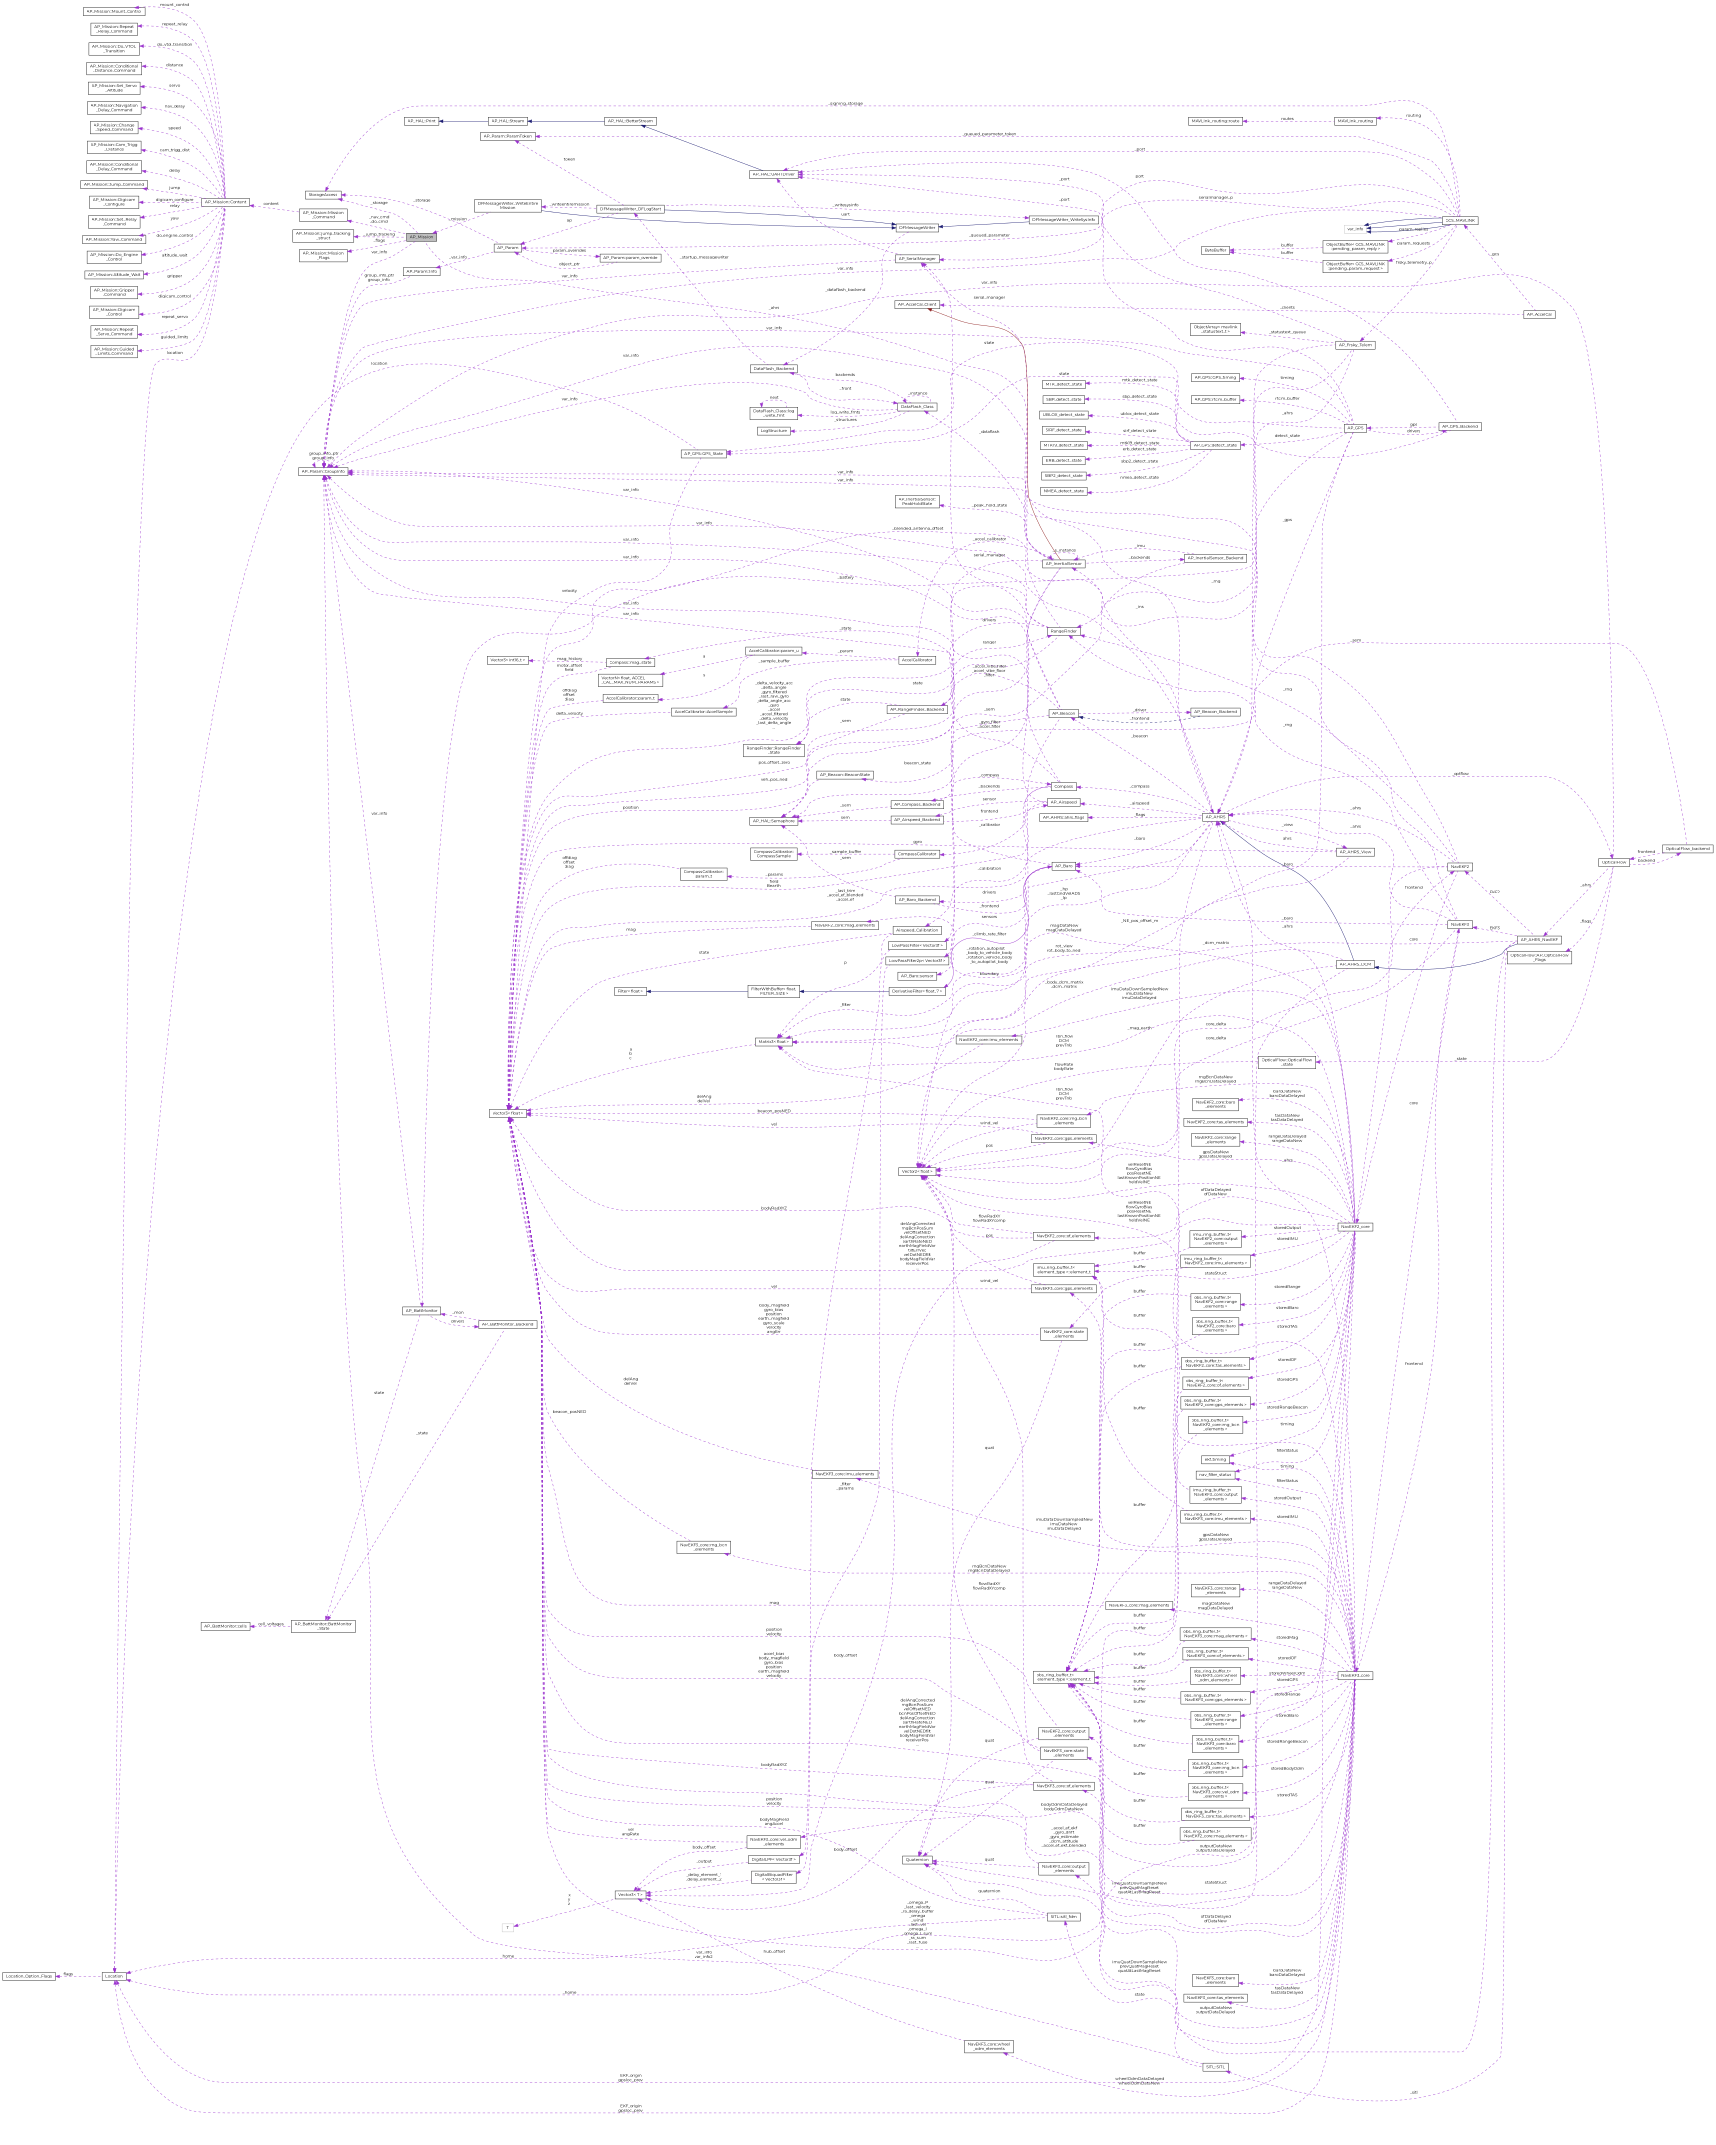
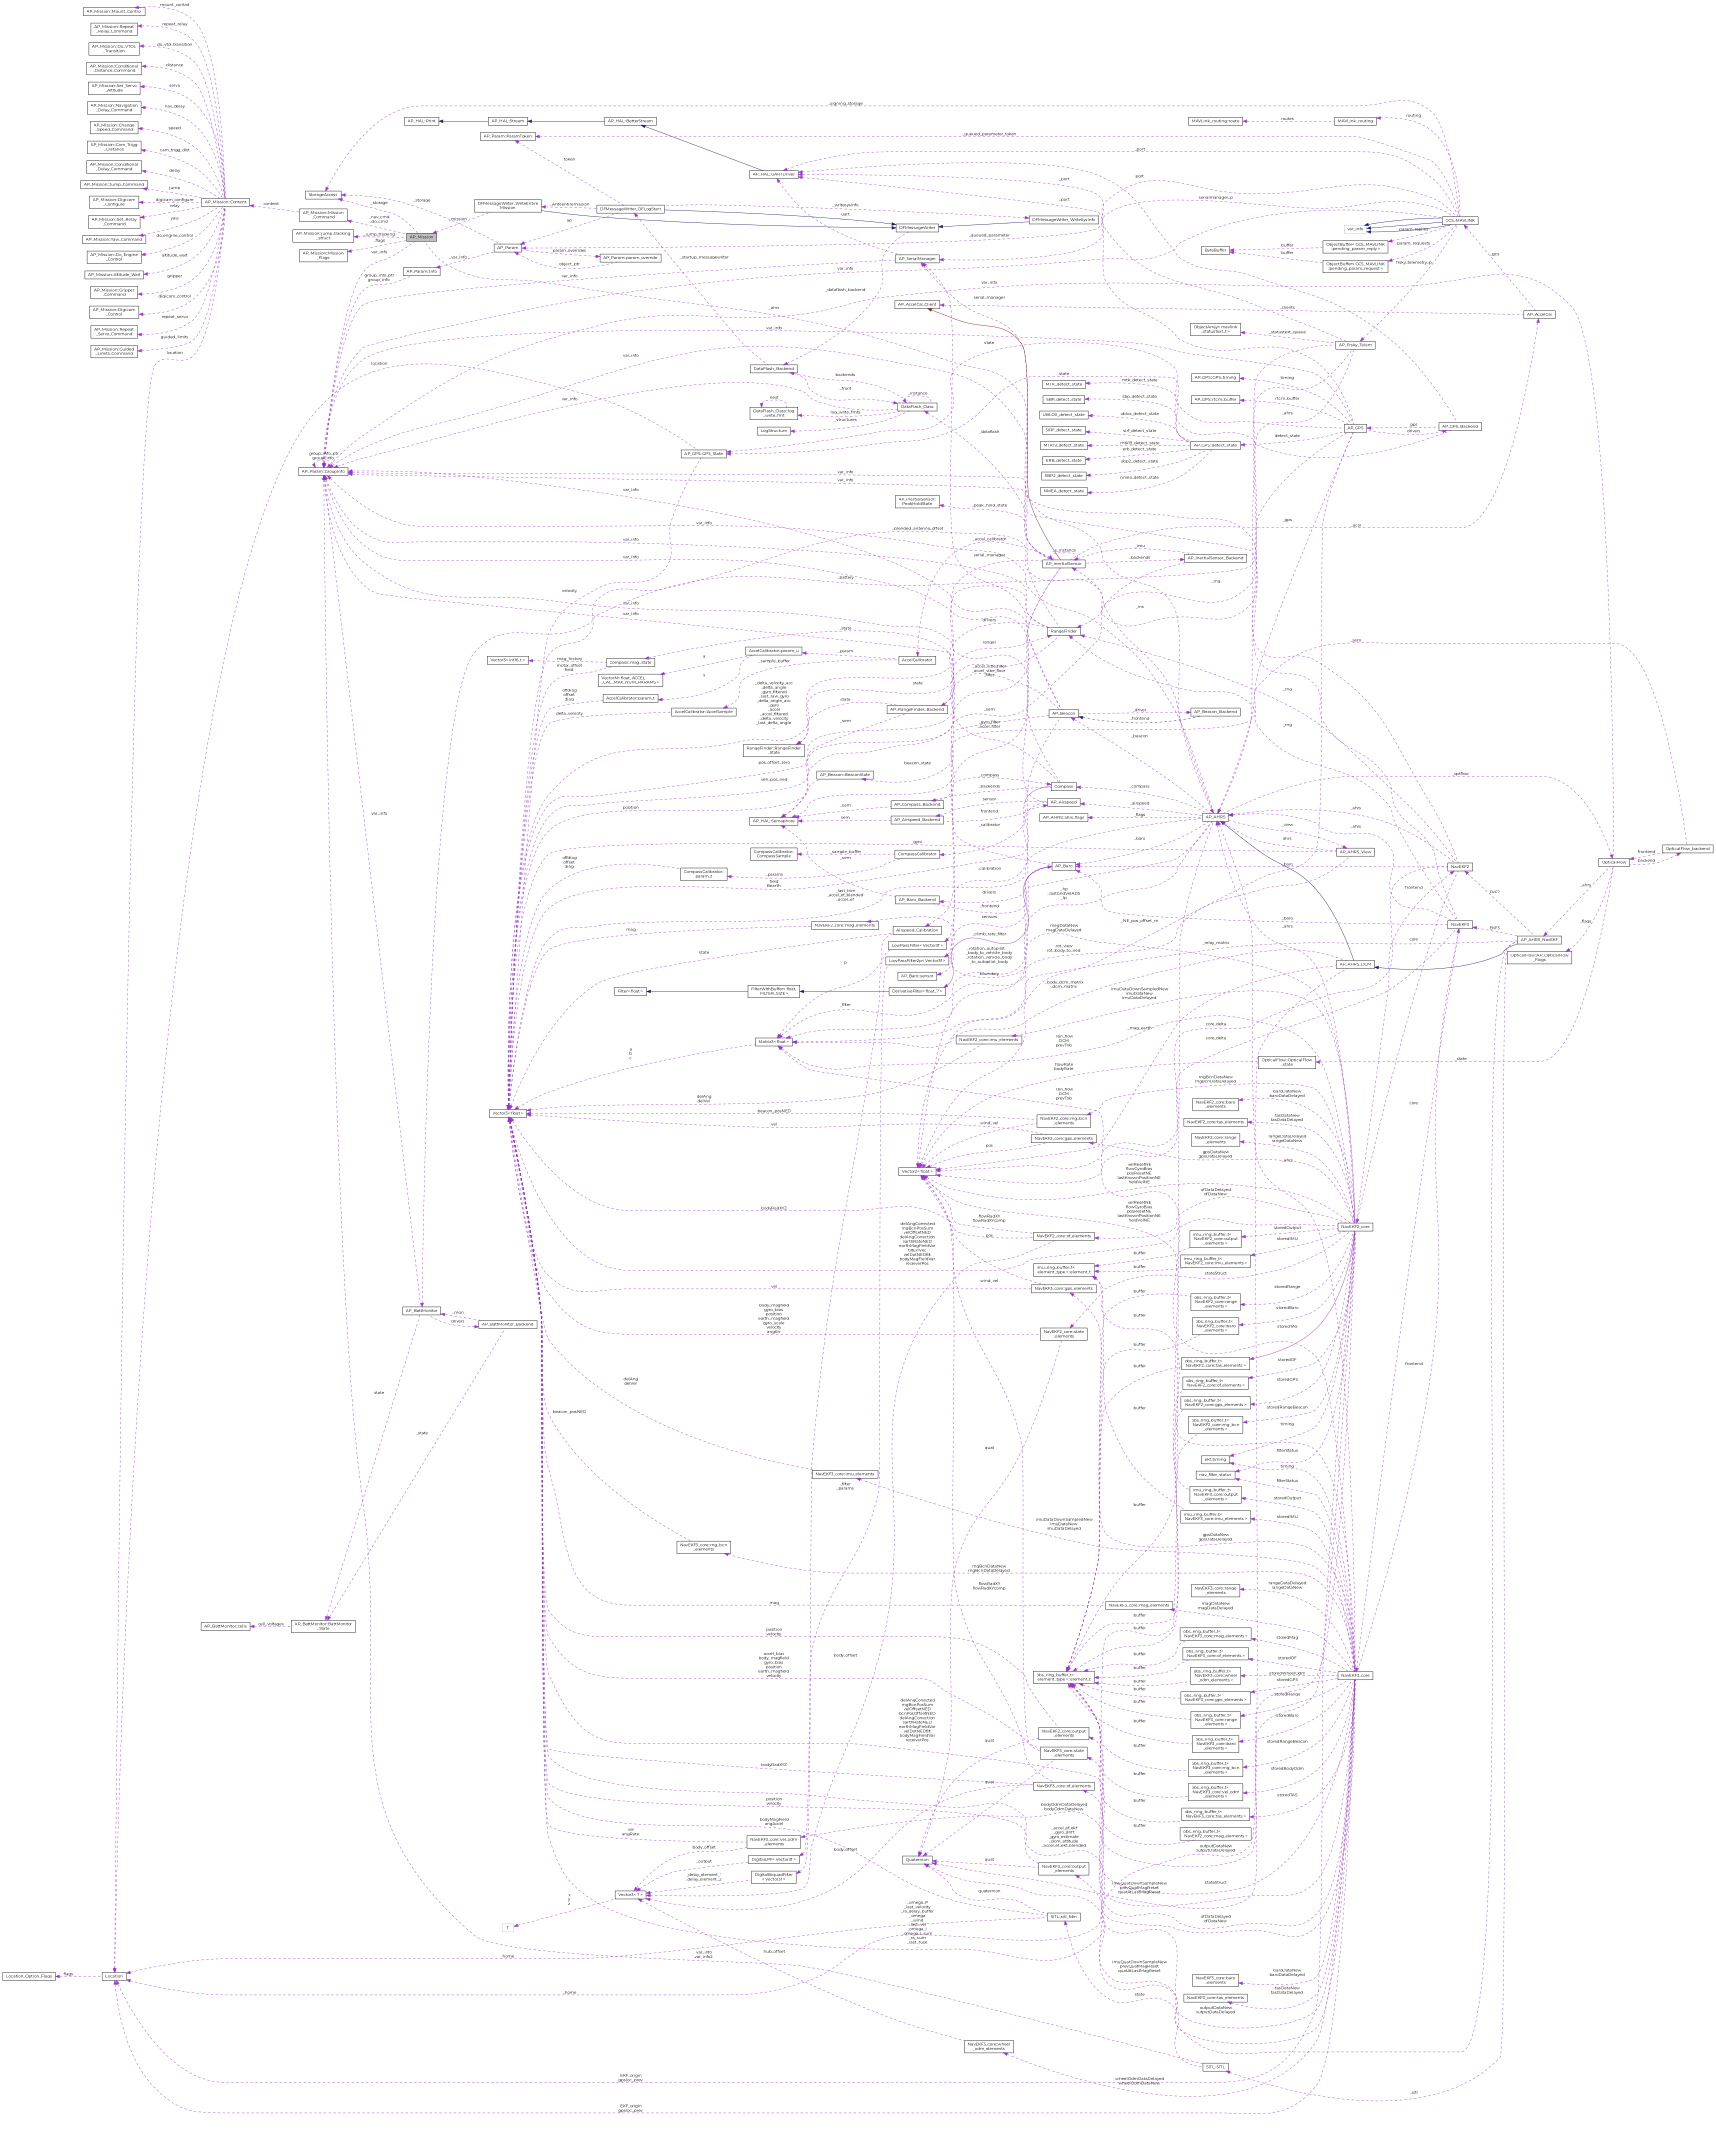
edge "AP_InertialSensor" -> "AP_AccelCal": added, label "_acal"
edge "AP_AHRS_NavEKF" -> "Matrix3< float >": label " _dcm_matrix" -> " _relay_matrix"
edge "NavEKF2_core" -> "obs_ring_buffer_t< NavEKF2_core::tas_elements >": style dashed -> solid
